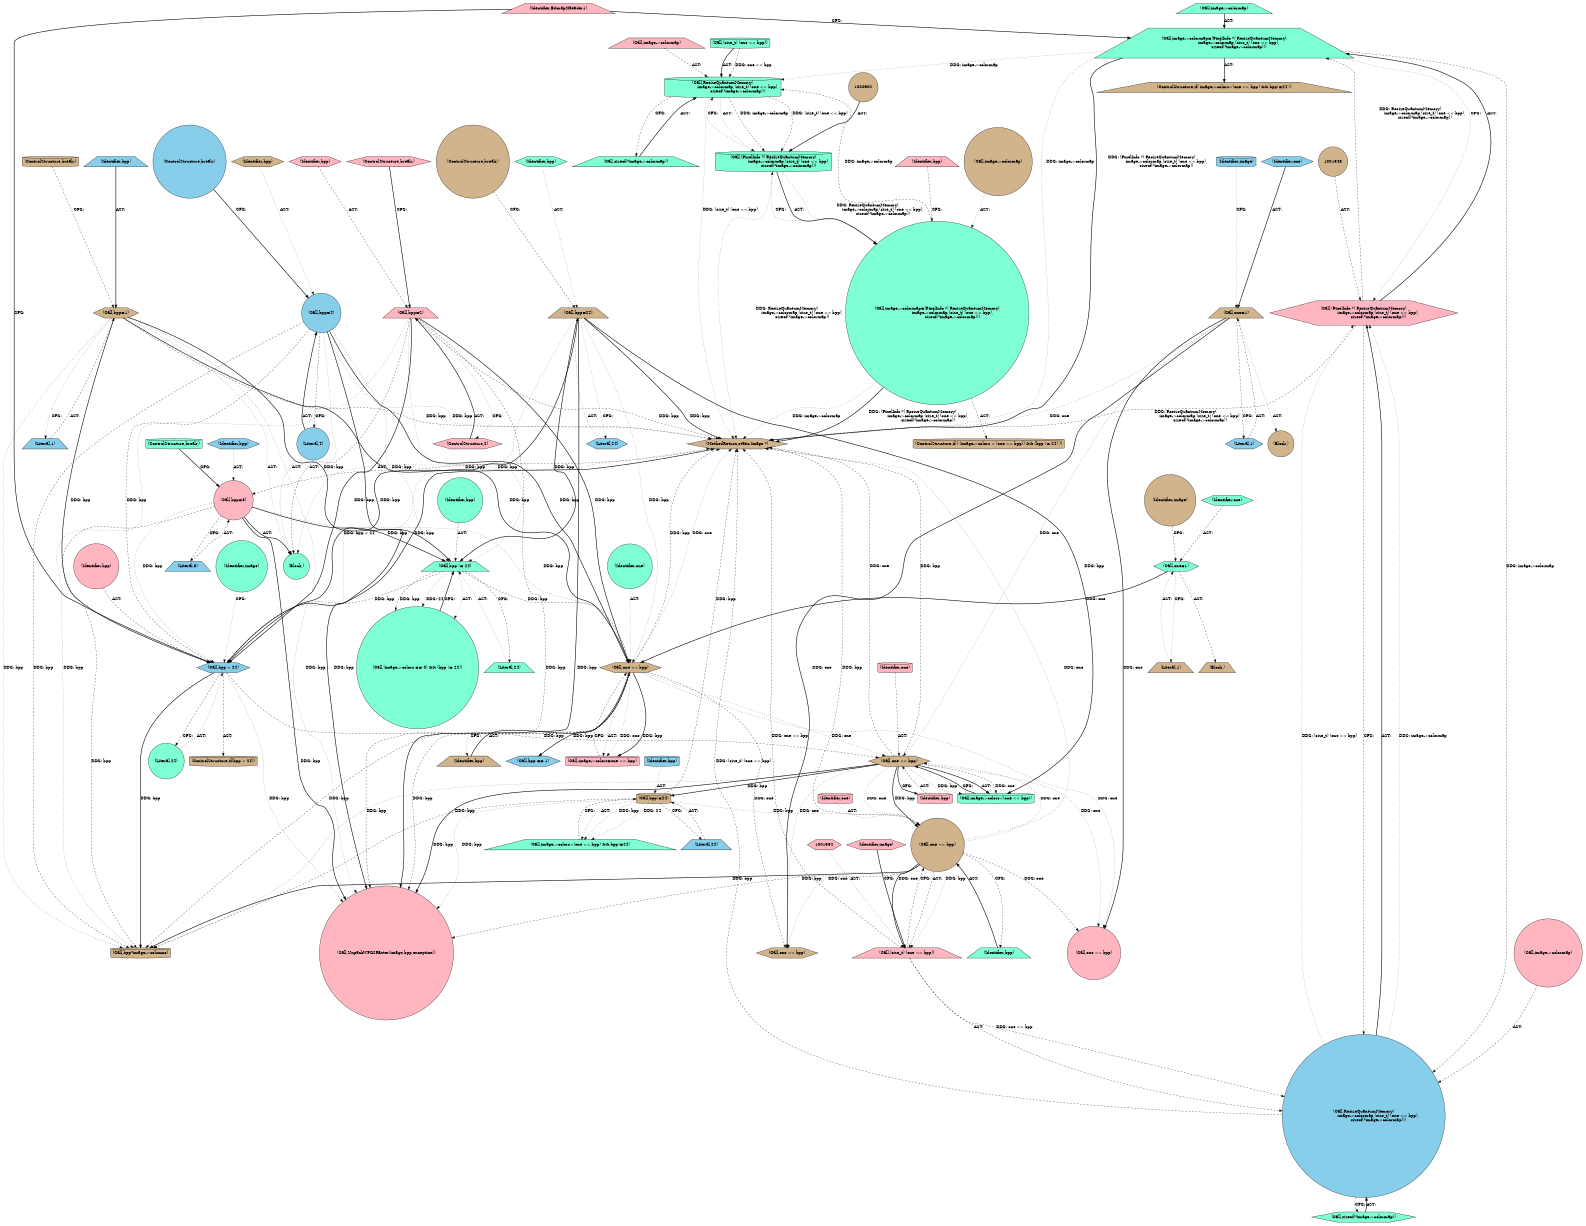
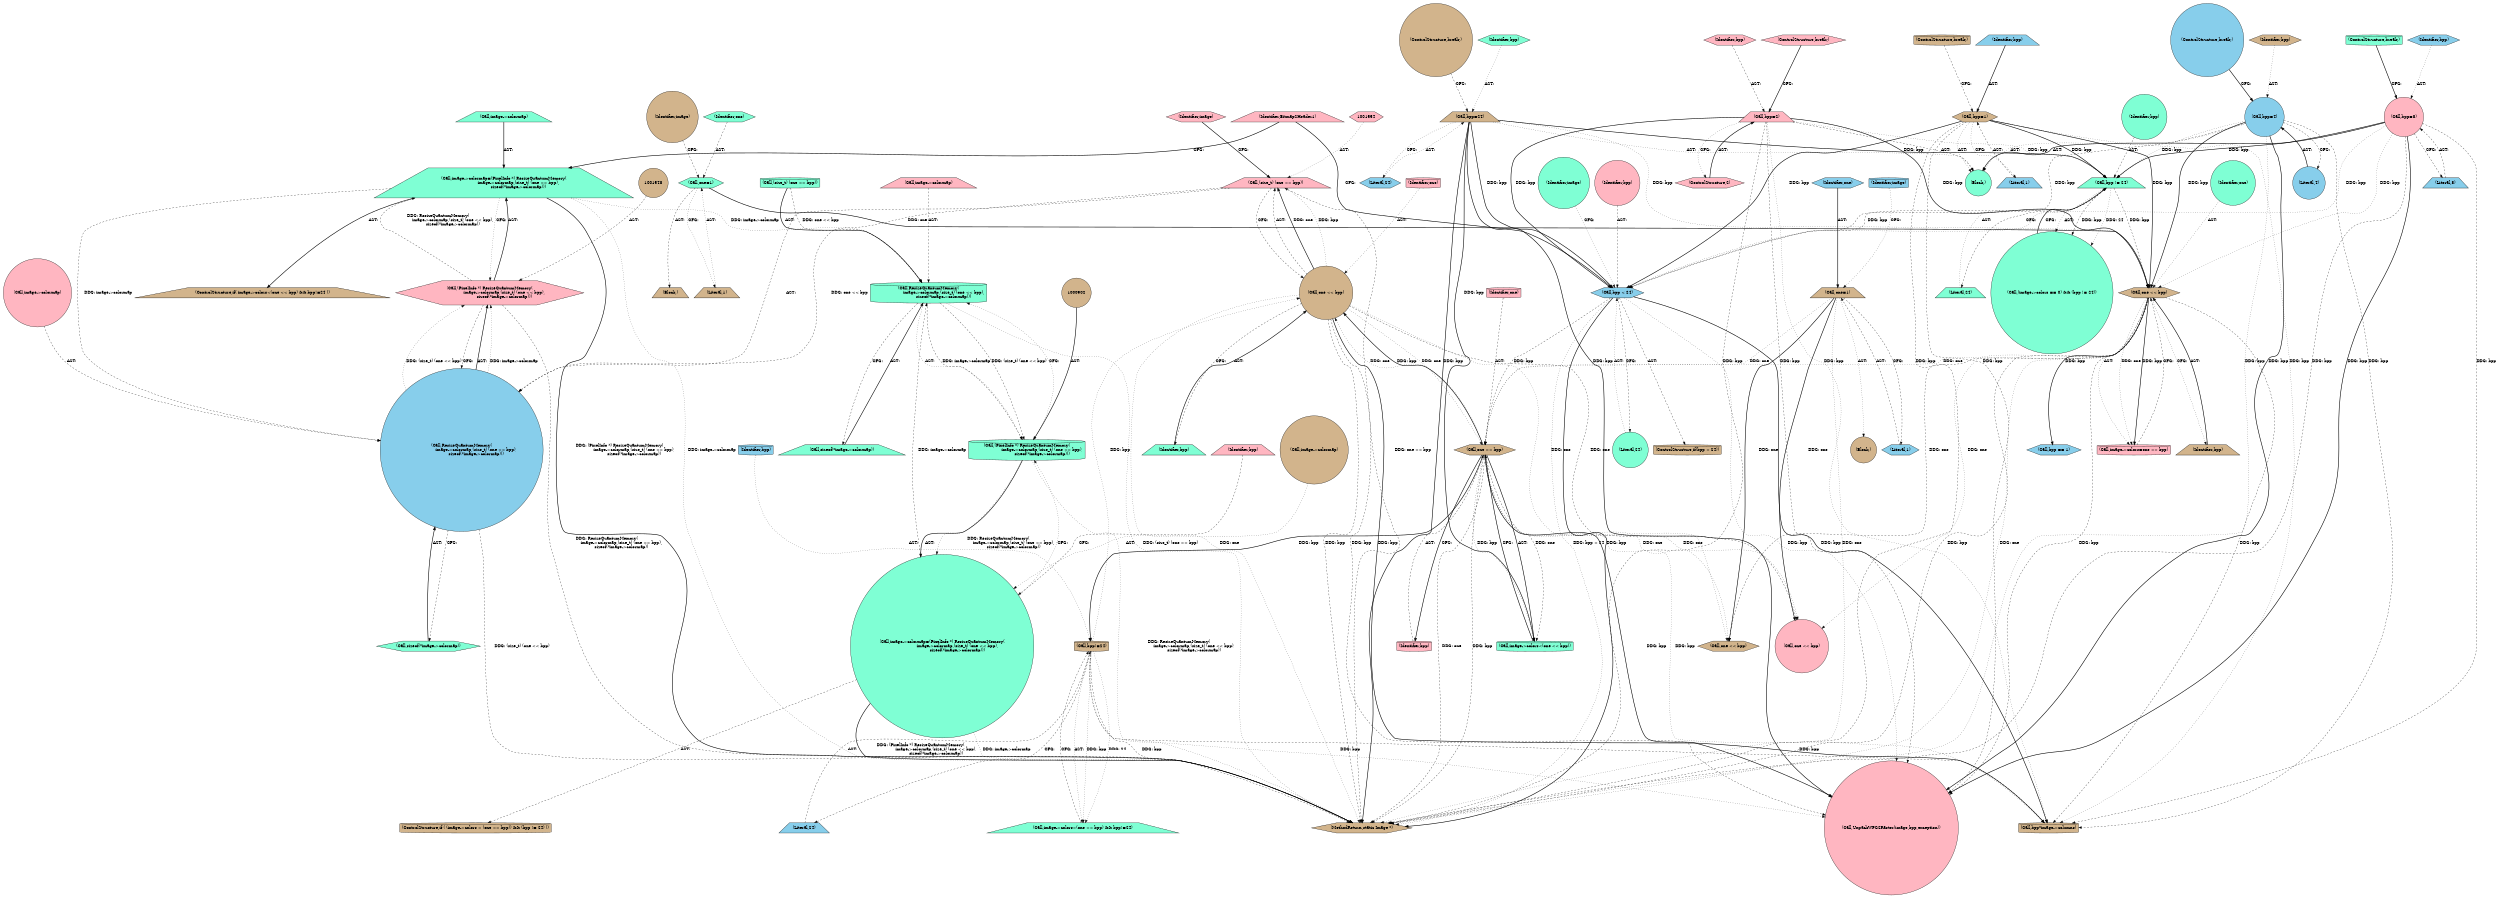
edge "(MethodReturn,static Image *)" -> "(Call,bpp=8)": reversed
edge "(Call,bpp=1)" -> "(Call,UnpackWPG2Raster(image,bpp,exception))": style dotted -> dashed
